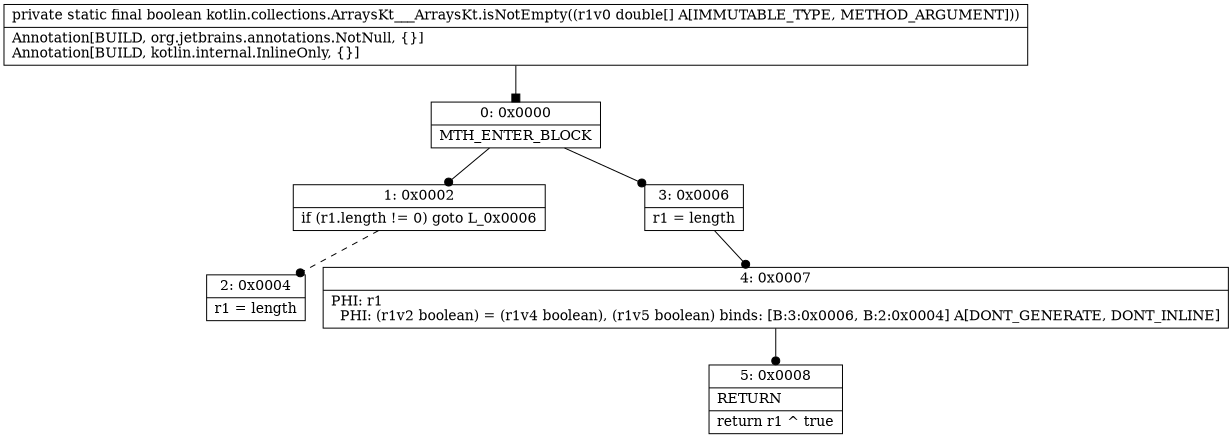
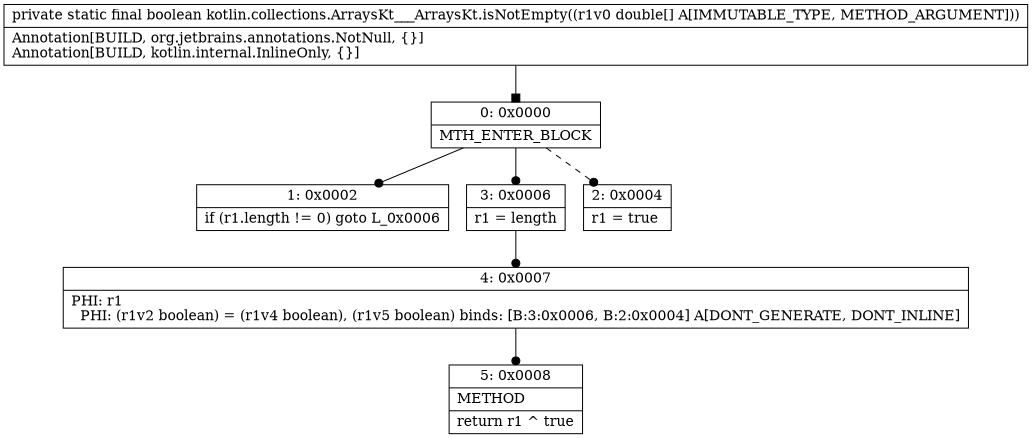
edge "1: 0x0002" -> "2: 0x0004": now "0: 0x0000" -> "2: 0x0004"
node "2: 0x0004": text "r1 = length" -> "r1 = true"
node "5: 0x0008": text "RETURN" -> "METHOD"
